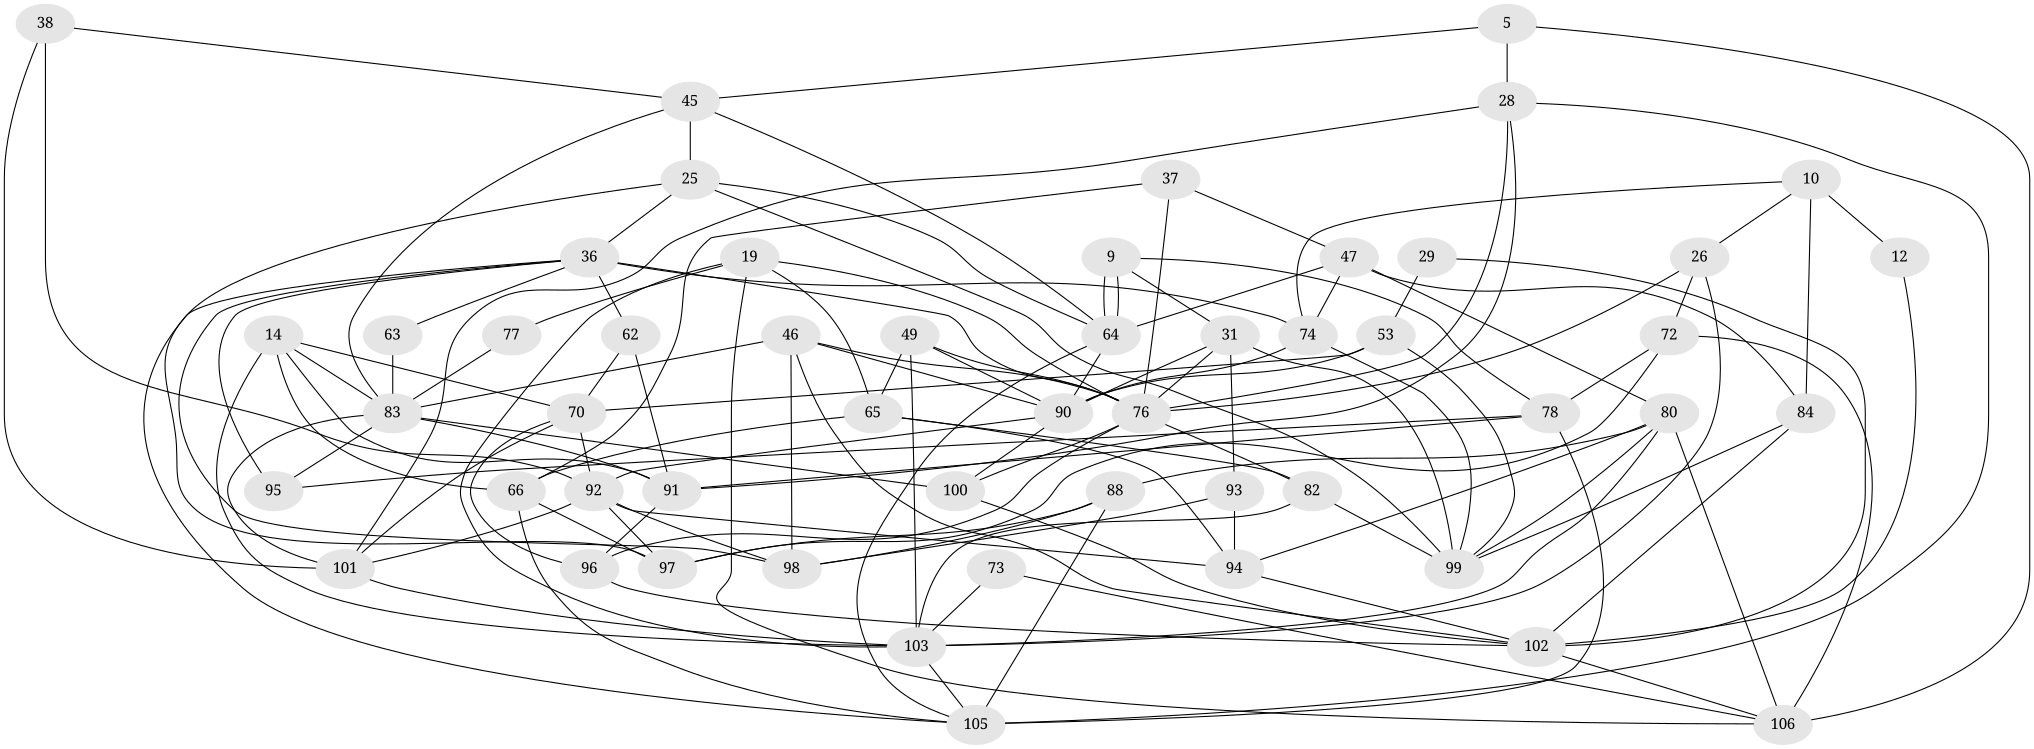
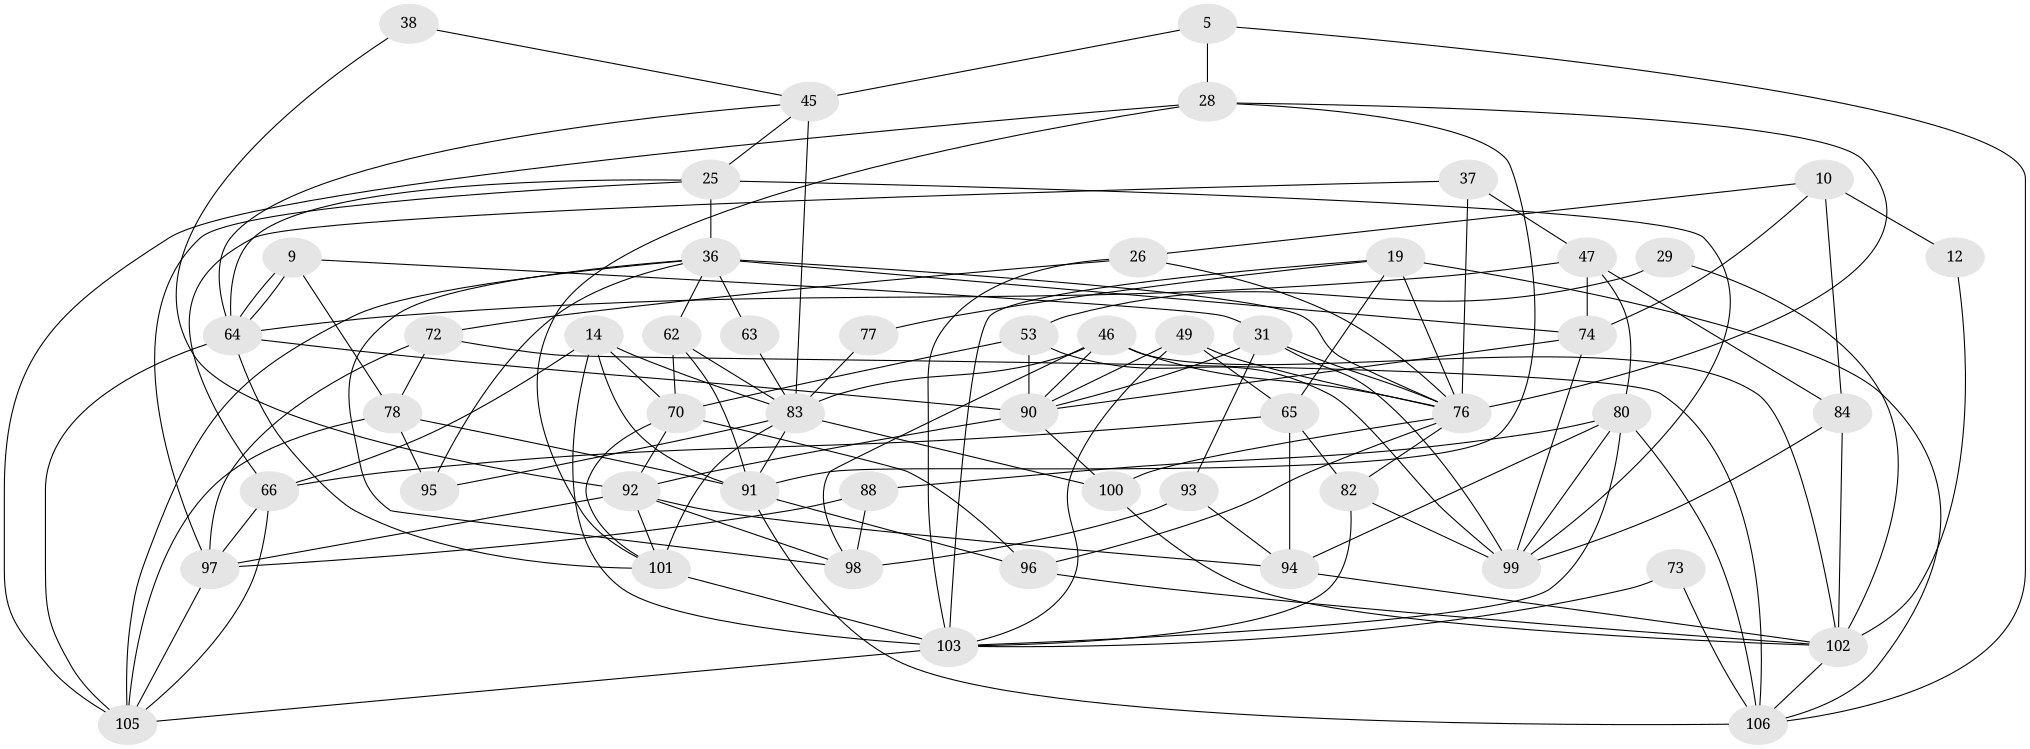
edge "62" -- "83": added
edge "38" -- "101": now "64" -- "101"
edge "88" -- "105": now "97" -- "105"
edge "91" -- "106": added
